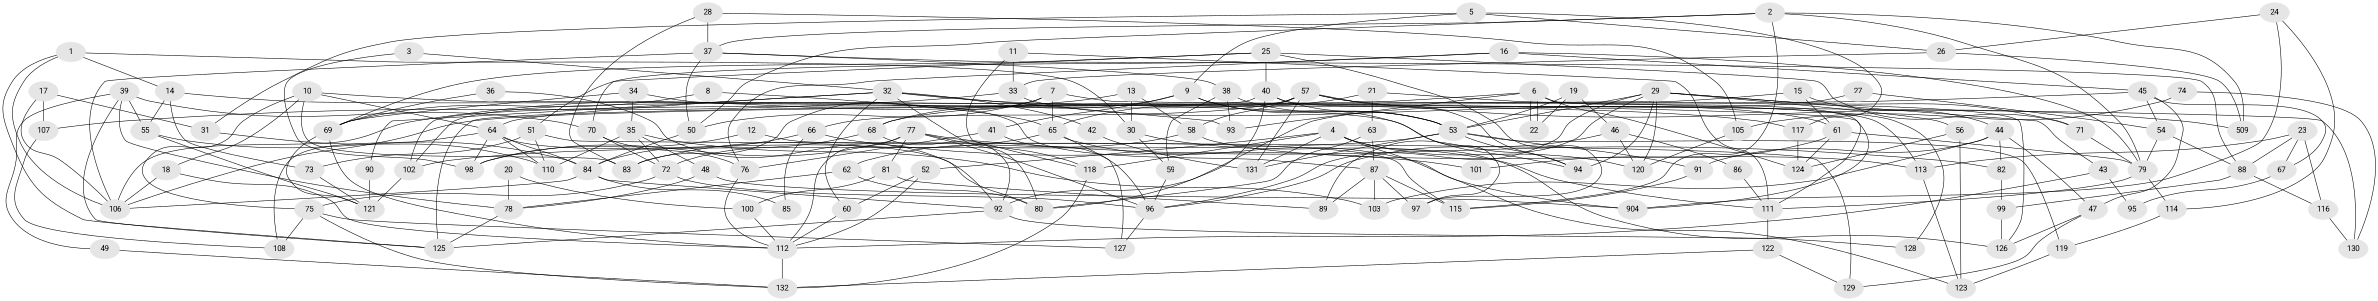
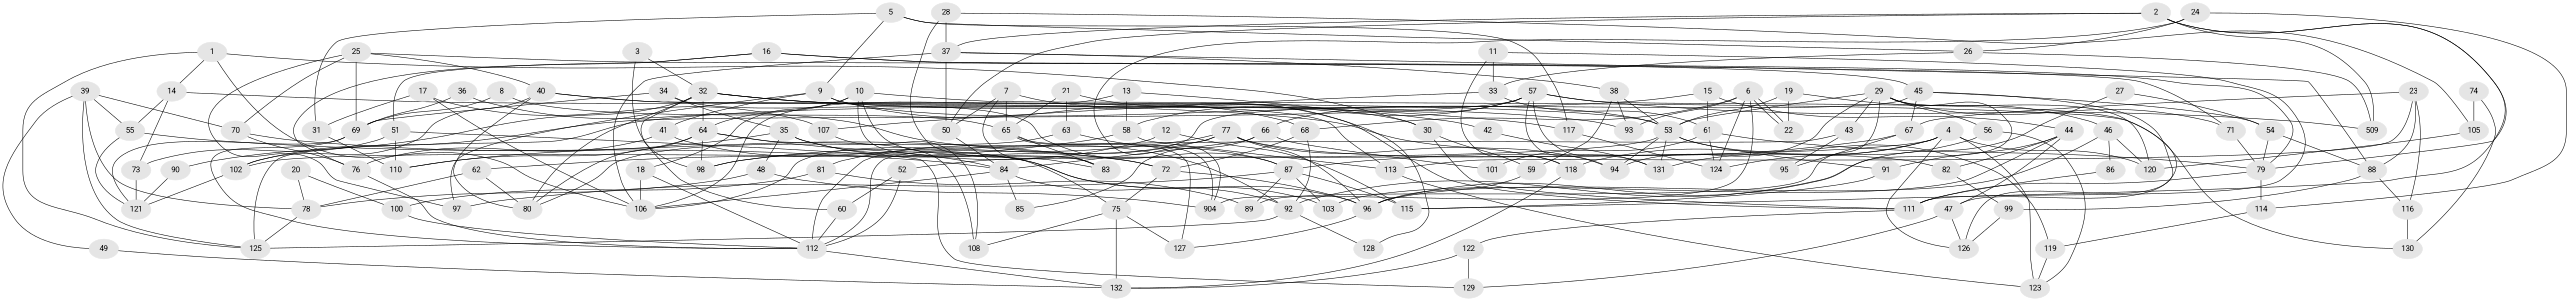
edge "67" -- "87": added
